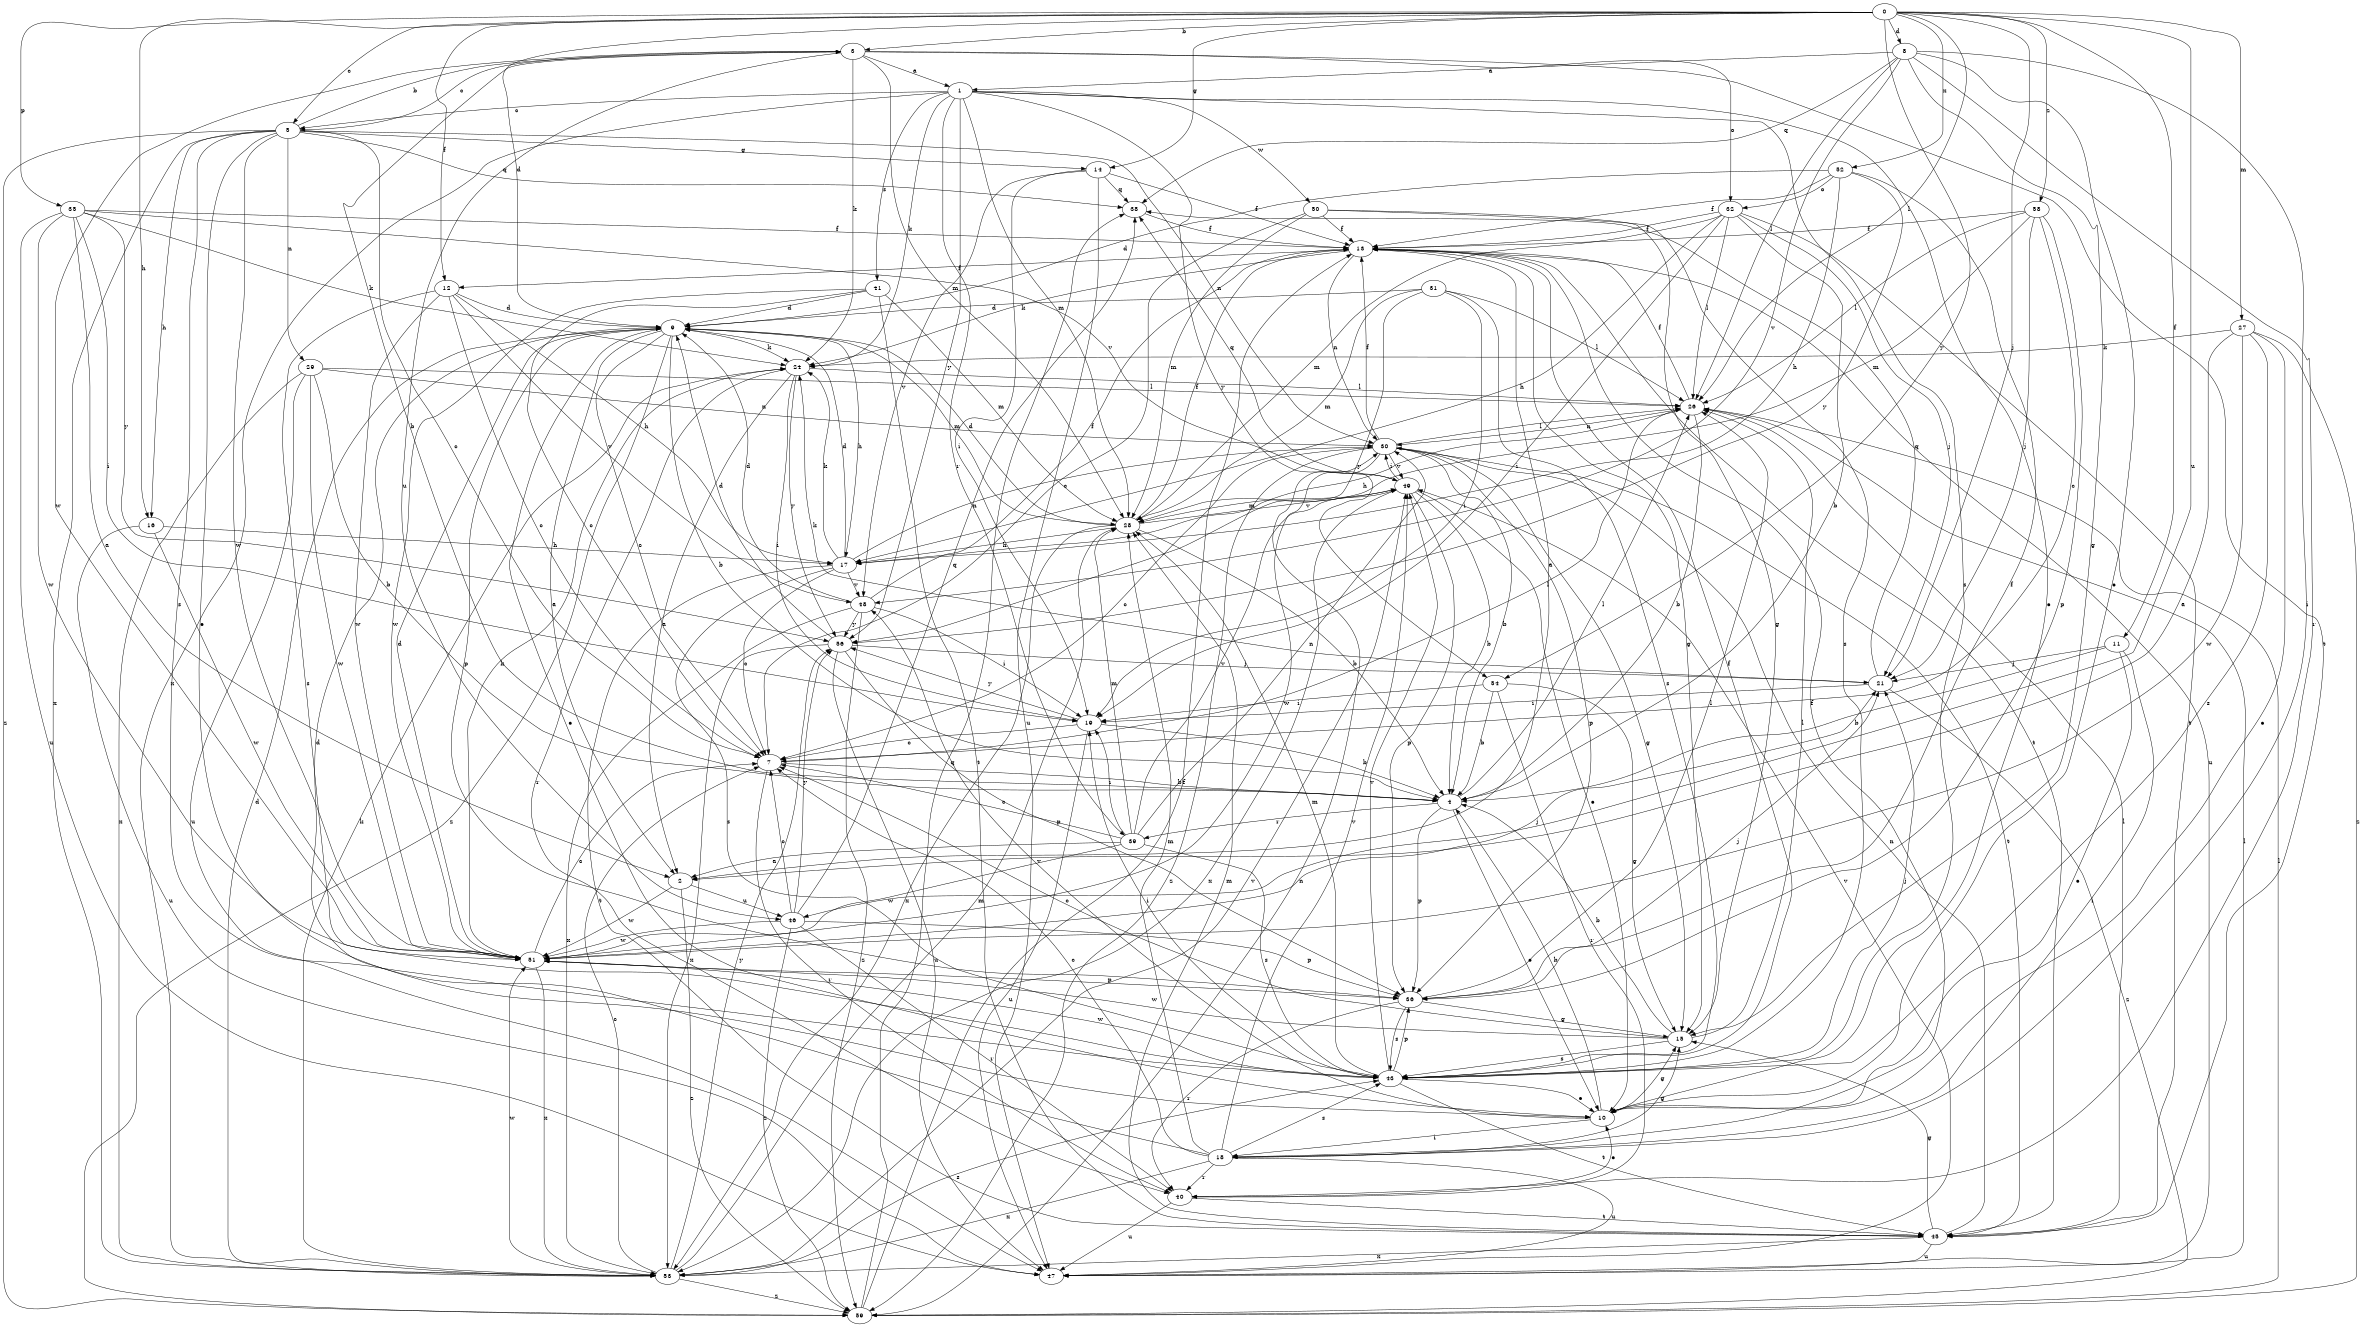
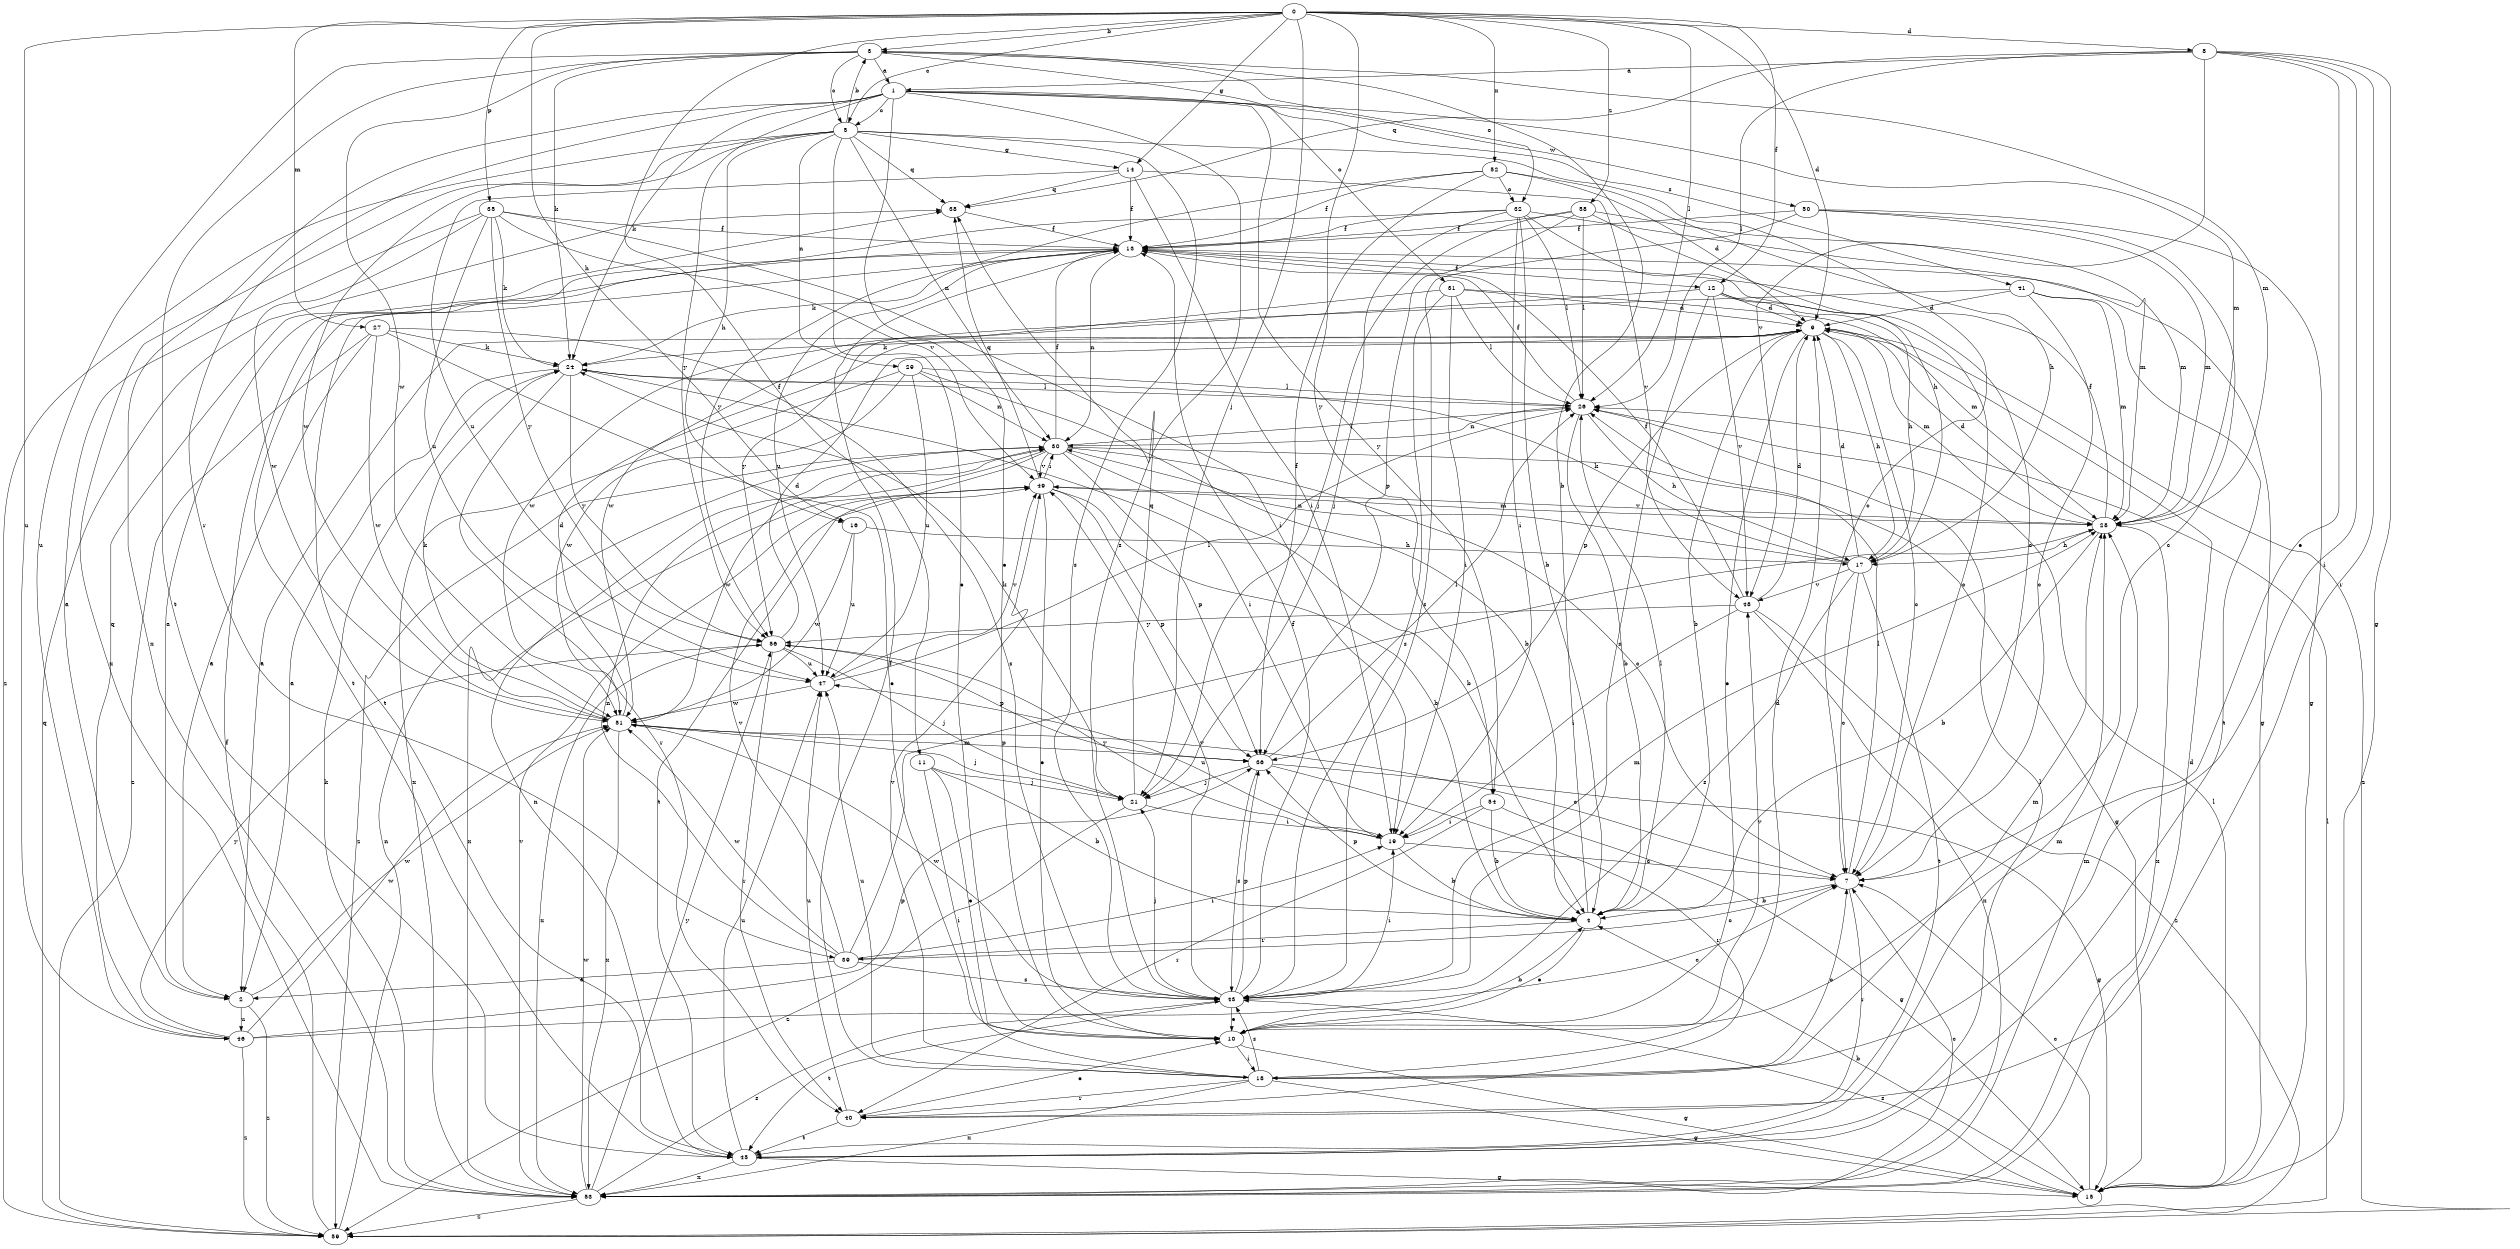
edge "3" -> "31": added, label "o"
edge "15" -> "51": now "47" -> "51"
edge "46" -> "40": now "56" -> "40"
